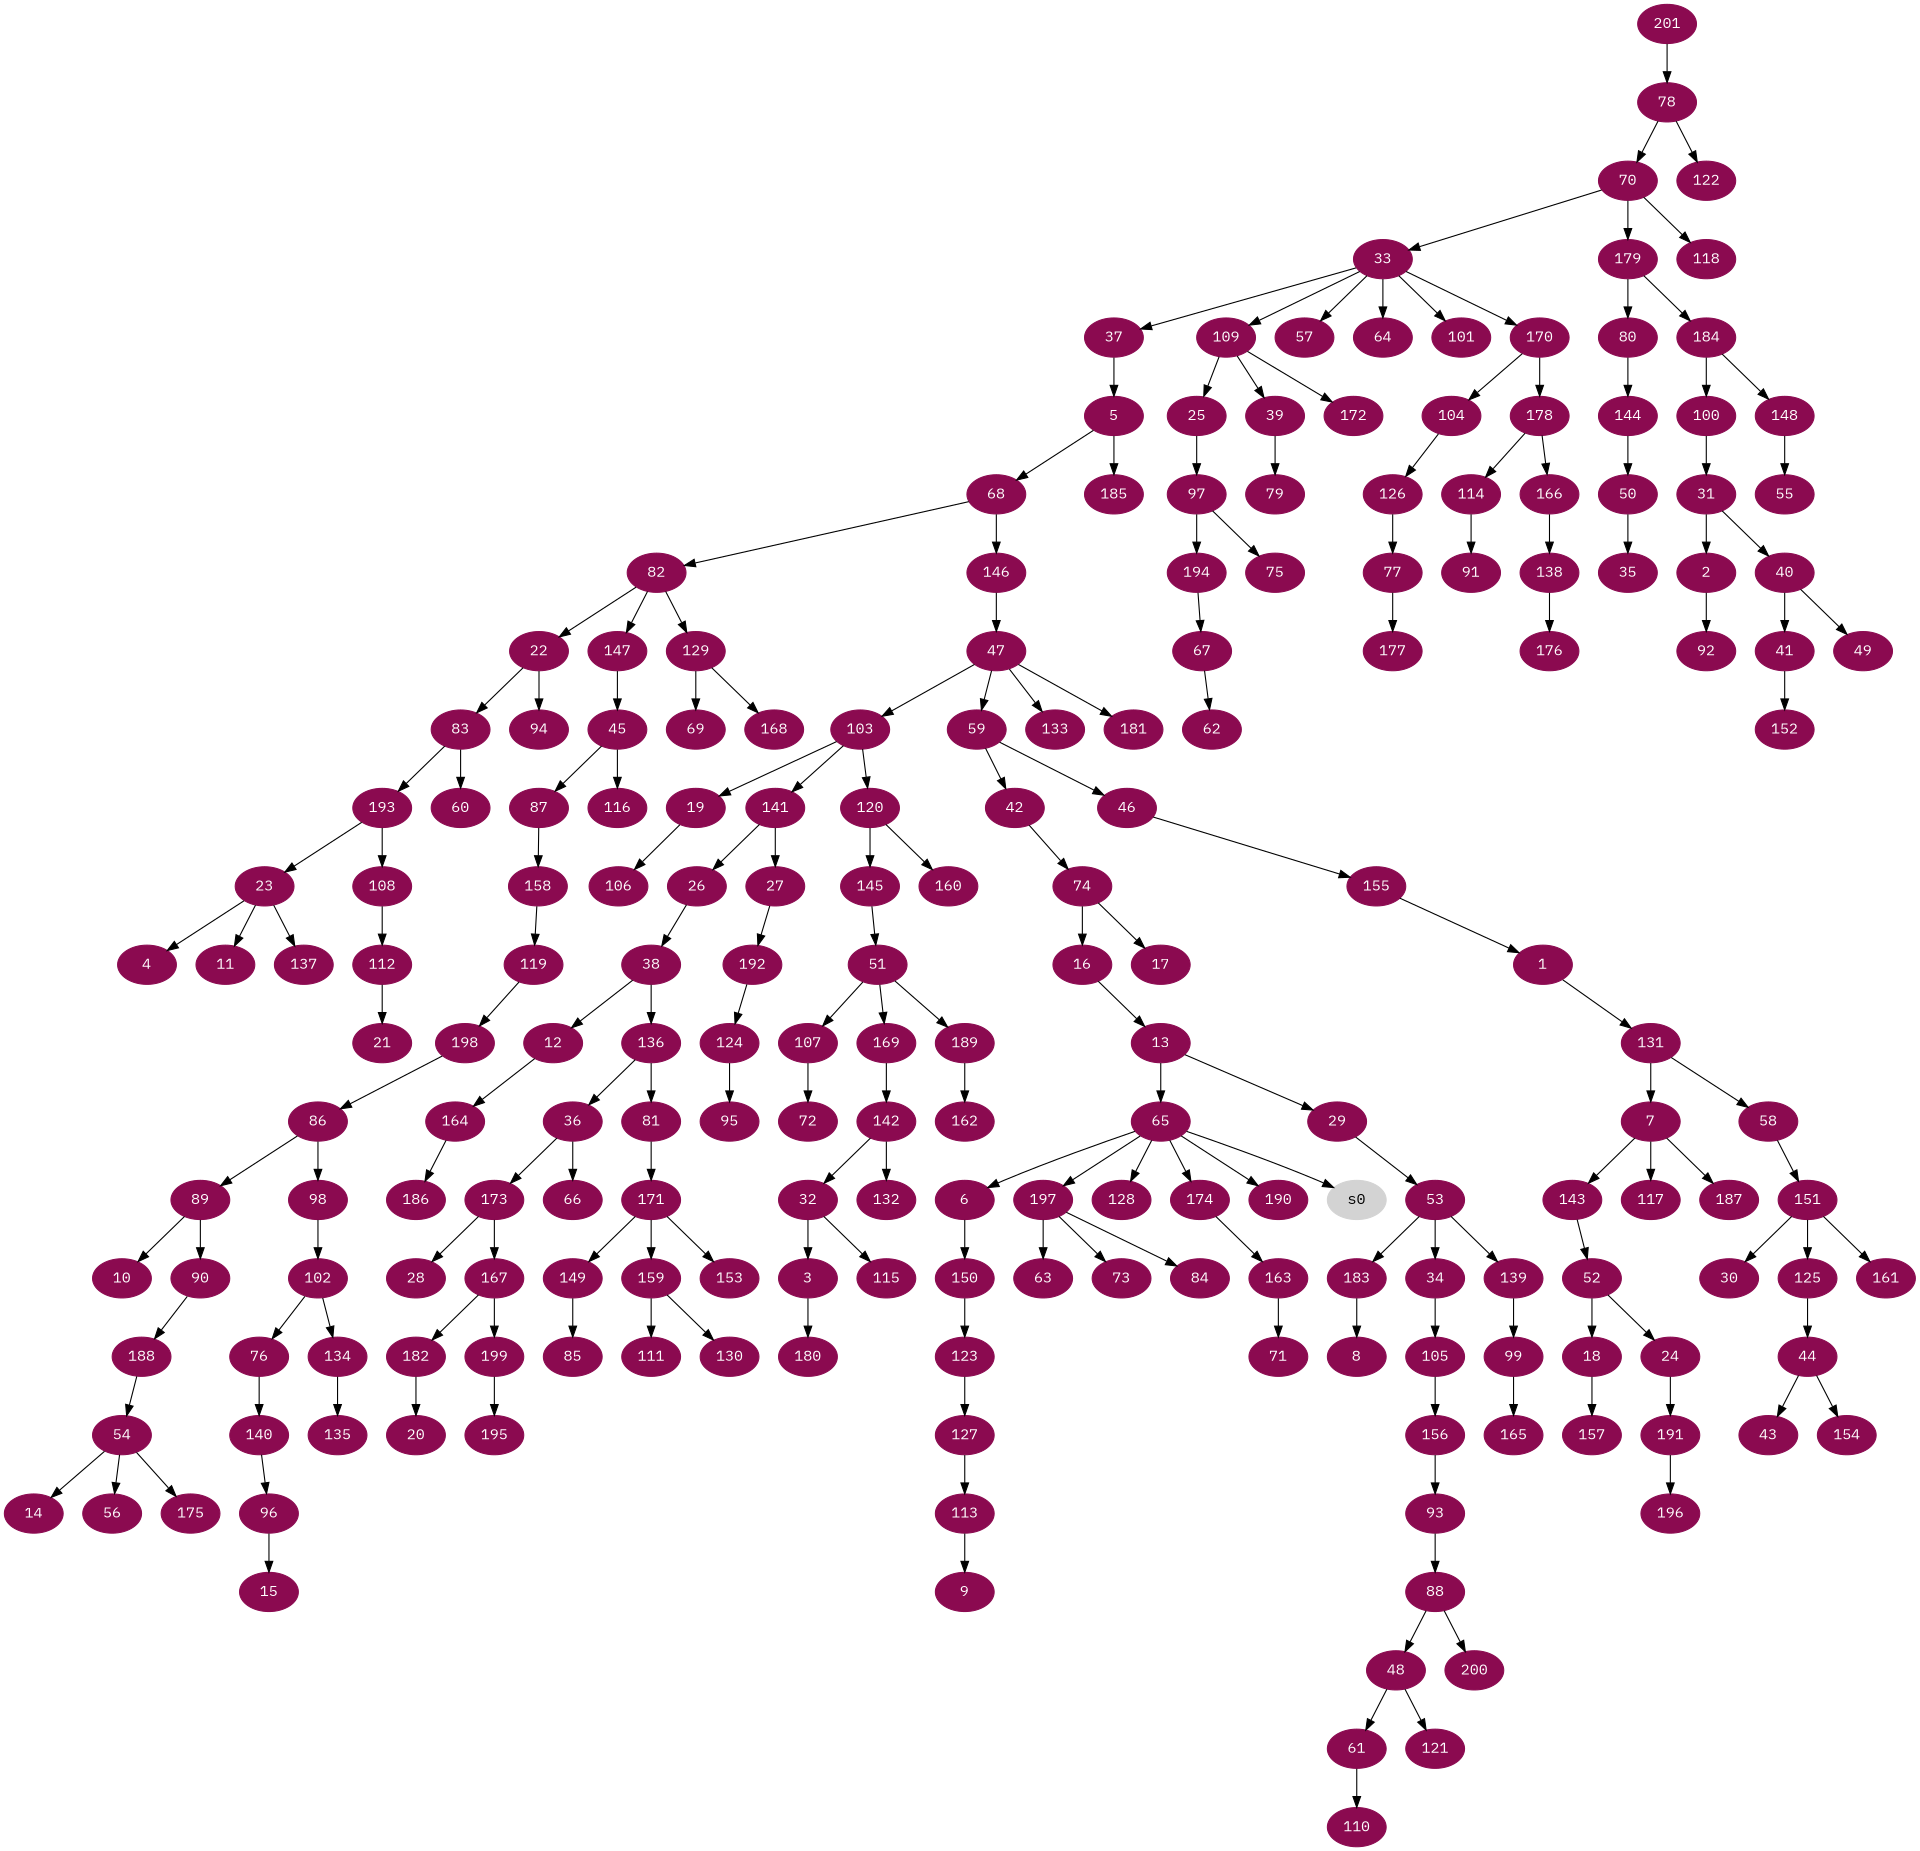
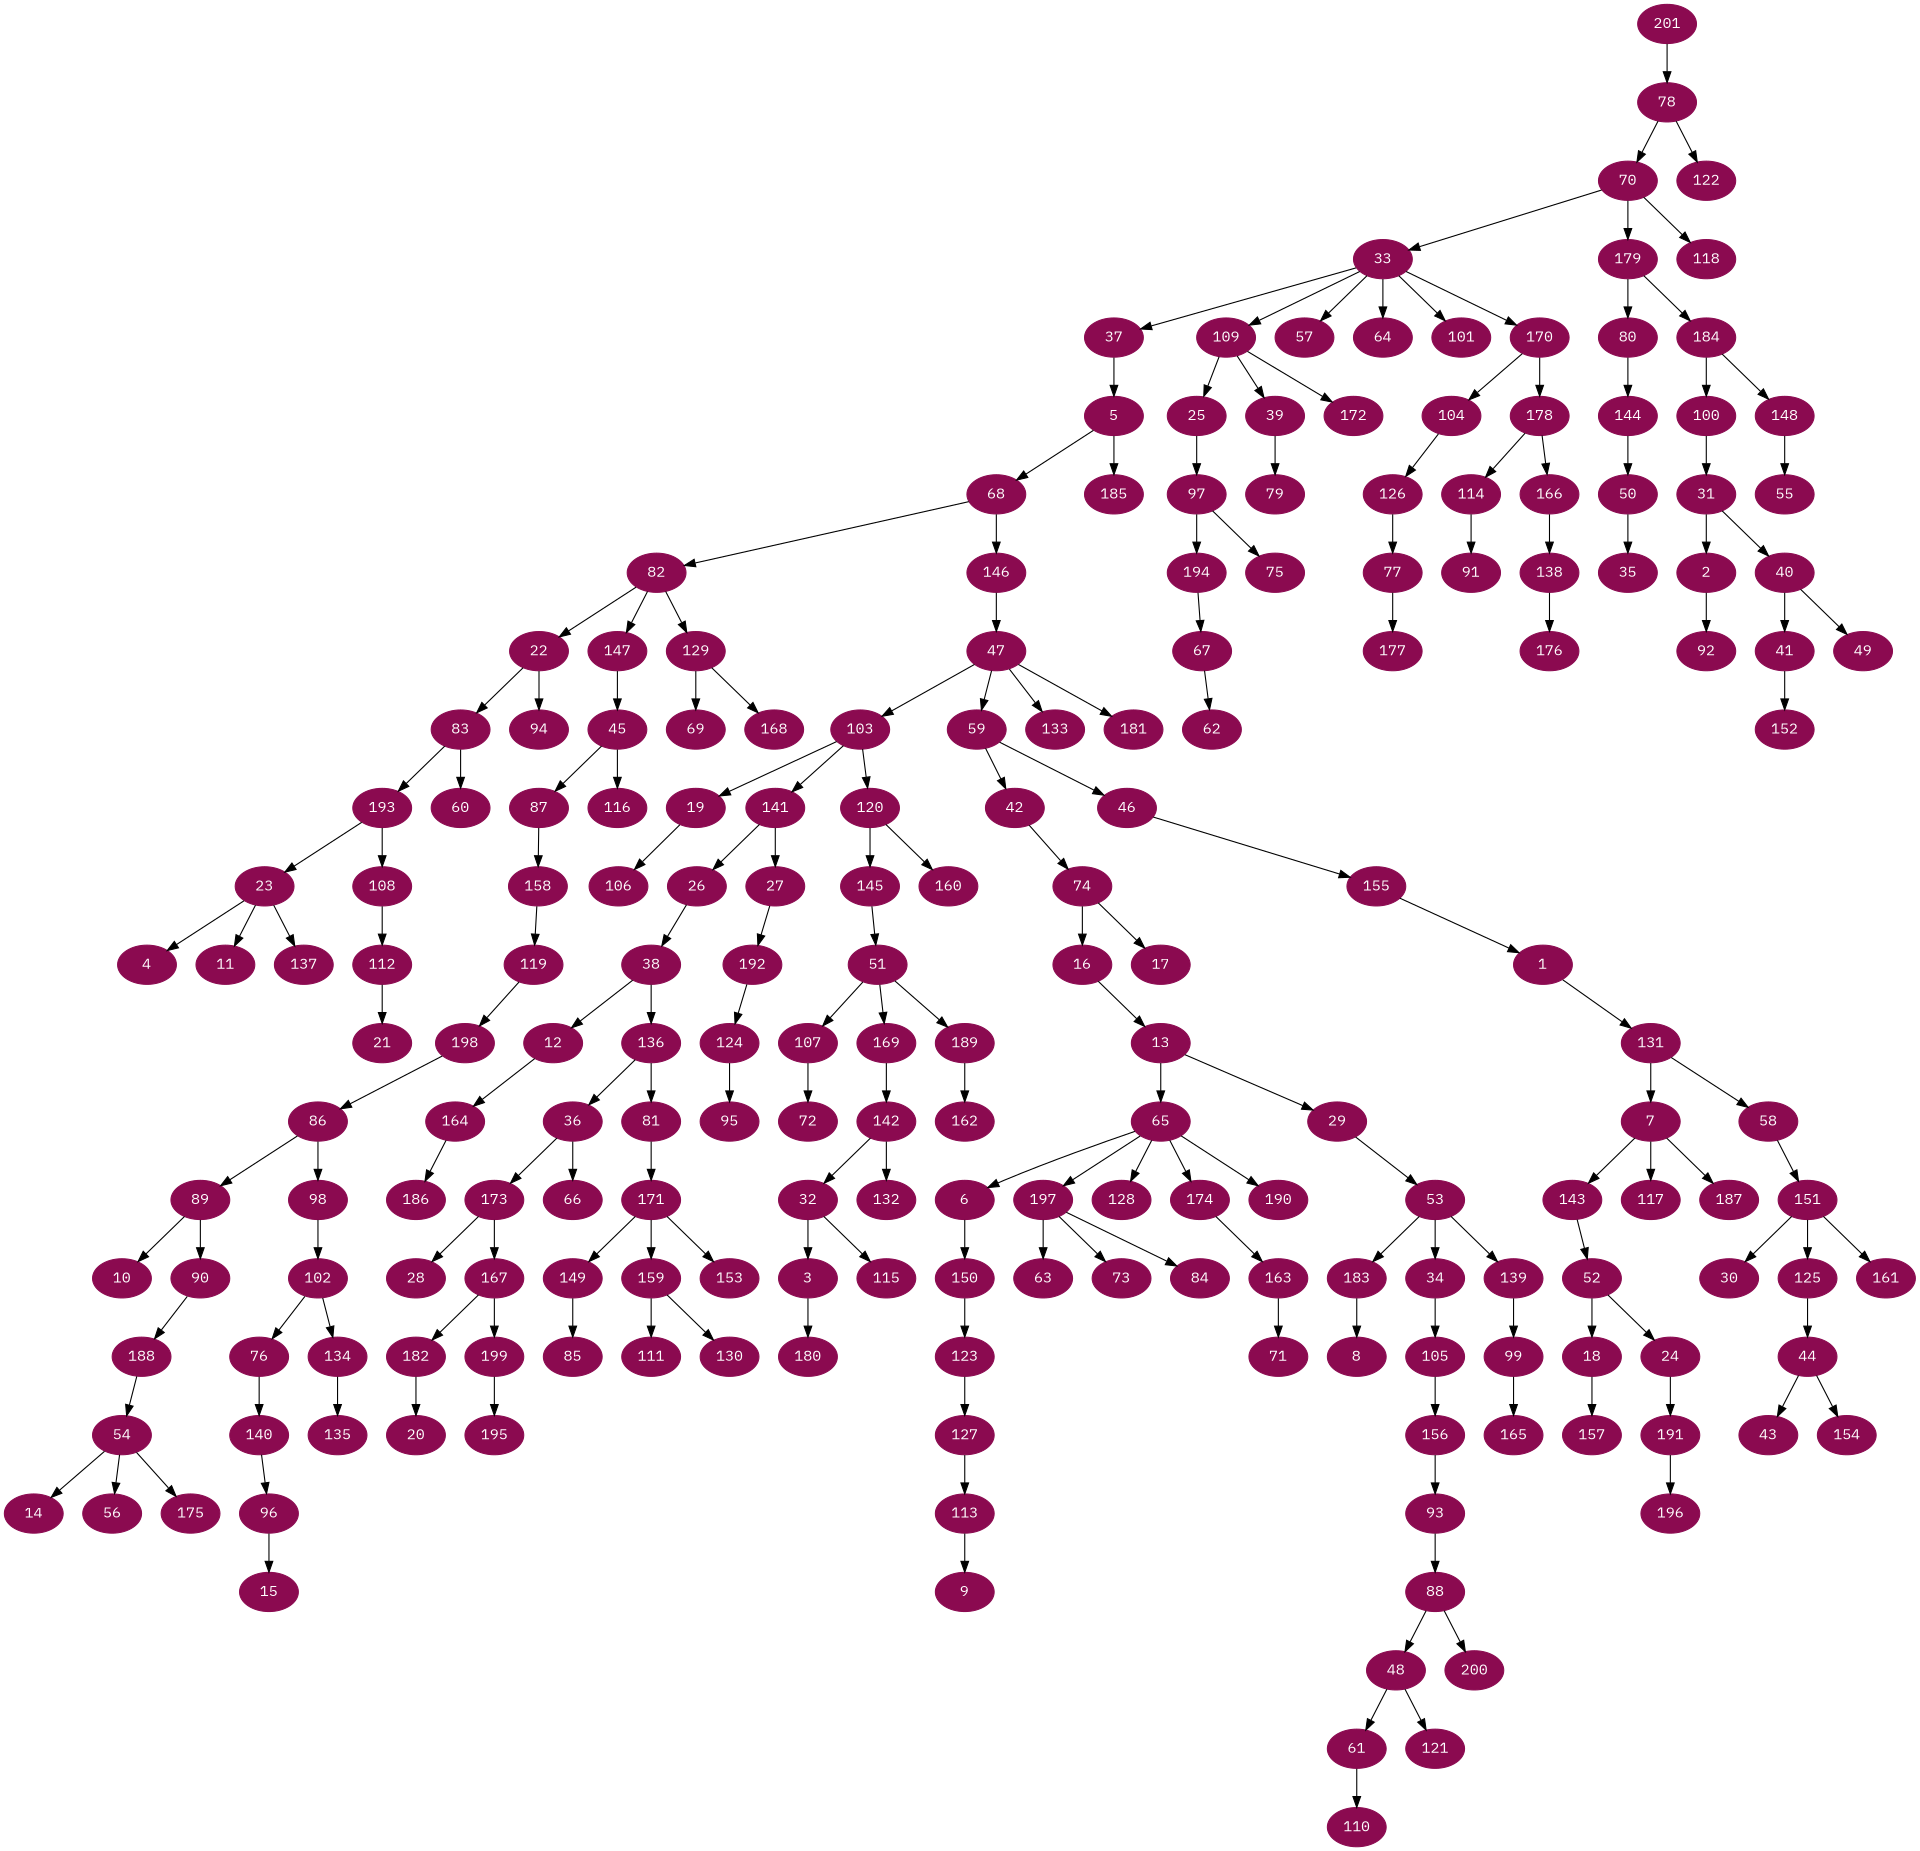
node "s0": removed
